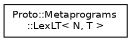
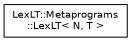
node "Proto::Metaprograms ::LexLT< N, T >": label "Proto::Metaprograms ::LexLT< N, T >" -> "LexLT::Metaprograms ::LexLT< N, T >"
